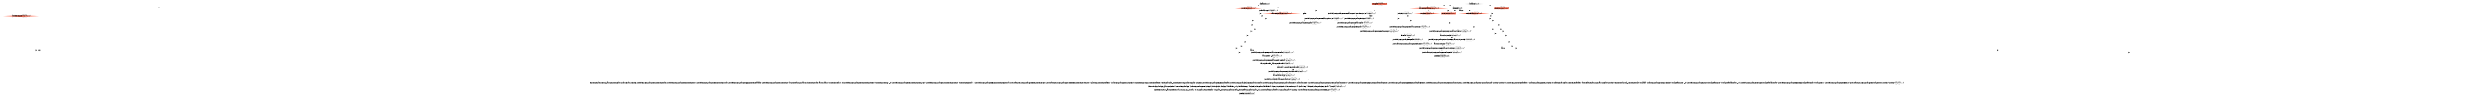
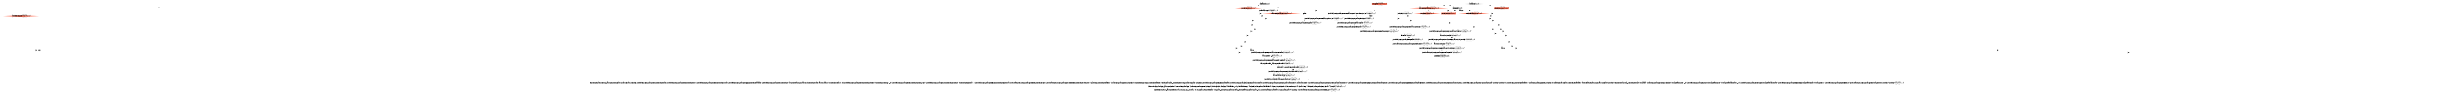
node "json.endObject()@@@129@@@['1', '1', '0']": removed
